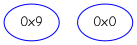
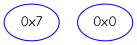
node "0x9": label "0x9" -> "0x7"
